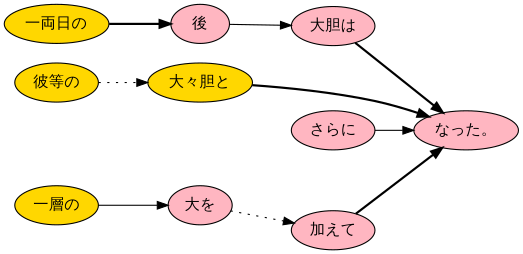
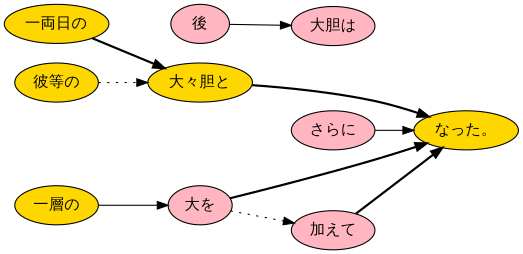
edge "一両日の" -> "後": now "一両日の" -> "大々胆と"
edge "大胆は" -> "なった。": now "大を" -> "なった。"
node "なった。": fillcolor lightpink -> gold
